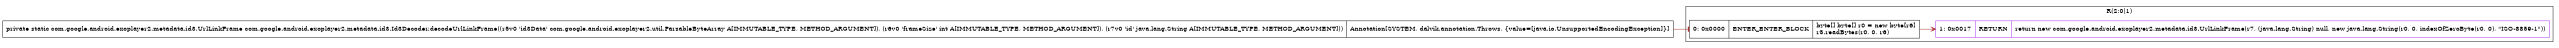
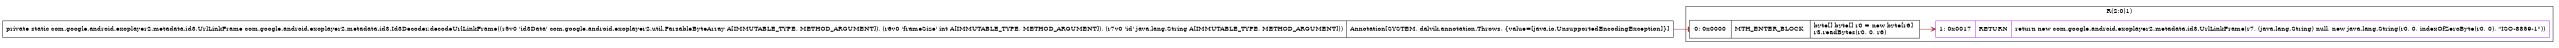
node "0: 0x0000": text "ENTER_ENTER_BLOCK" -> "MTH_ENTER_BLOCK"
